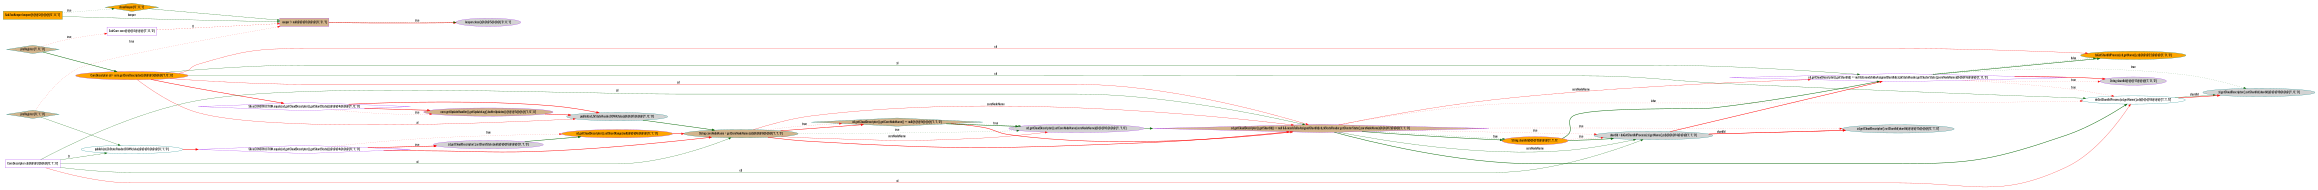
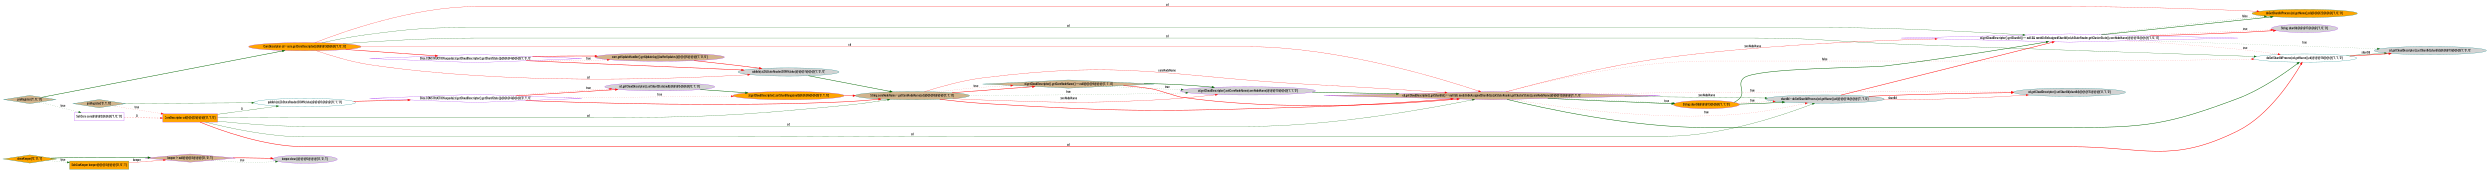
edge "SolrZooKeeper keeper@@@2@@@['0', '0', '1']" -> "closeKeeper['0', '0', '1']": reversed
edge "closeKeeper['0', '0', '1']" -> "keeper != null@@@3@@@['0', '0', '1']": style solid -> bold
edge "SolrZooKeeper keeper@@@2@@@['0', '0', '1']" -> "keeper != null@@@3@@@['0', '0', '1']": color darkgreen -> red
node "keeper != null@@@3@@@['0', '0', '1']": shape box -> diamond
edge "SolrCore core@@@2@@@['1', '0', '0']" -> "keeper != null@@@3@@@['0', '0', '1']": now "SolrCore core@@@2@@@['1', '0', '0']" -> "CoreDescriptor cd@@@2@@@['0', '1', '0']"
edge "preRegister['1', '0', '0']" -> "SolrCore core@@@2@@@['1', '0', '0']": color red -> darkgreen
edge "preRegister['0', '1', '0']" -> "keeper != null@@@3@@@['0', '0', '1']": now "preRegister['0', '1', '0']" -> "CoreDescriptor cd@@@2@@@['0', '1', '0']"
node "CoreDescriptor cd@@@2@@@['0', '1', '0']": fillcolor white -> orange
edge "CoreDescriptor cd@@@2@@@['0', '1', '0']" -> "doGetShardIdProcess(cd.getName(),cd)@@@18@@@['1', '1', '0']": style solid -> bold
